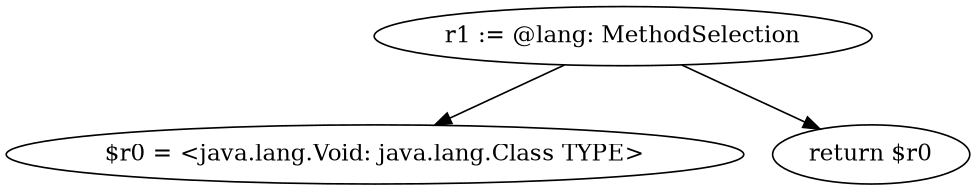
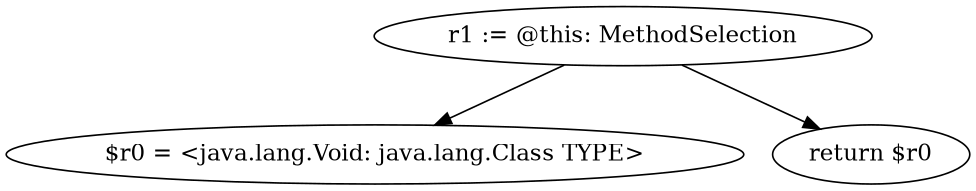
node "r1 := @lang: MethodSelection": label "r1 := @lang: MethodSelection" -> "r1 := @this: MethodSelection"
